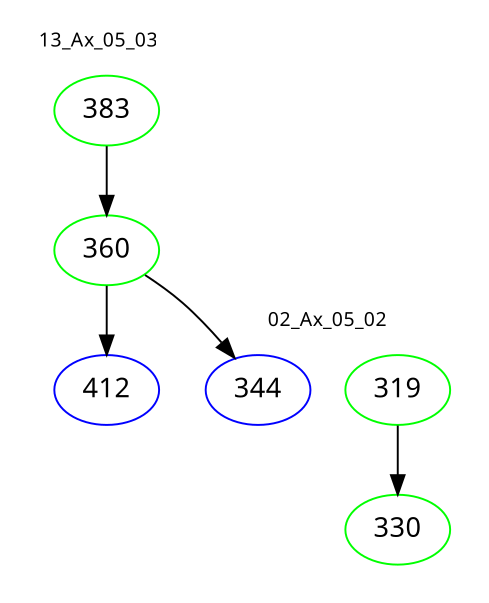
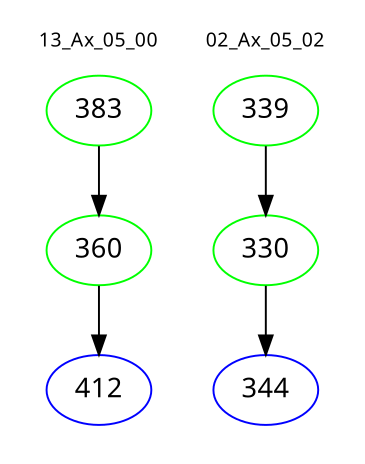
cluster "13_Ax_05_03": label "13_Ax_05_03" -> "13_Ax_05_00"
edge "360" -> "344": now "330" -> "344"
node "319": label "319" -> "339"
